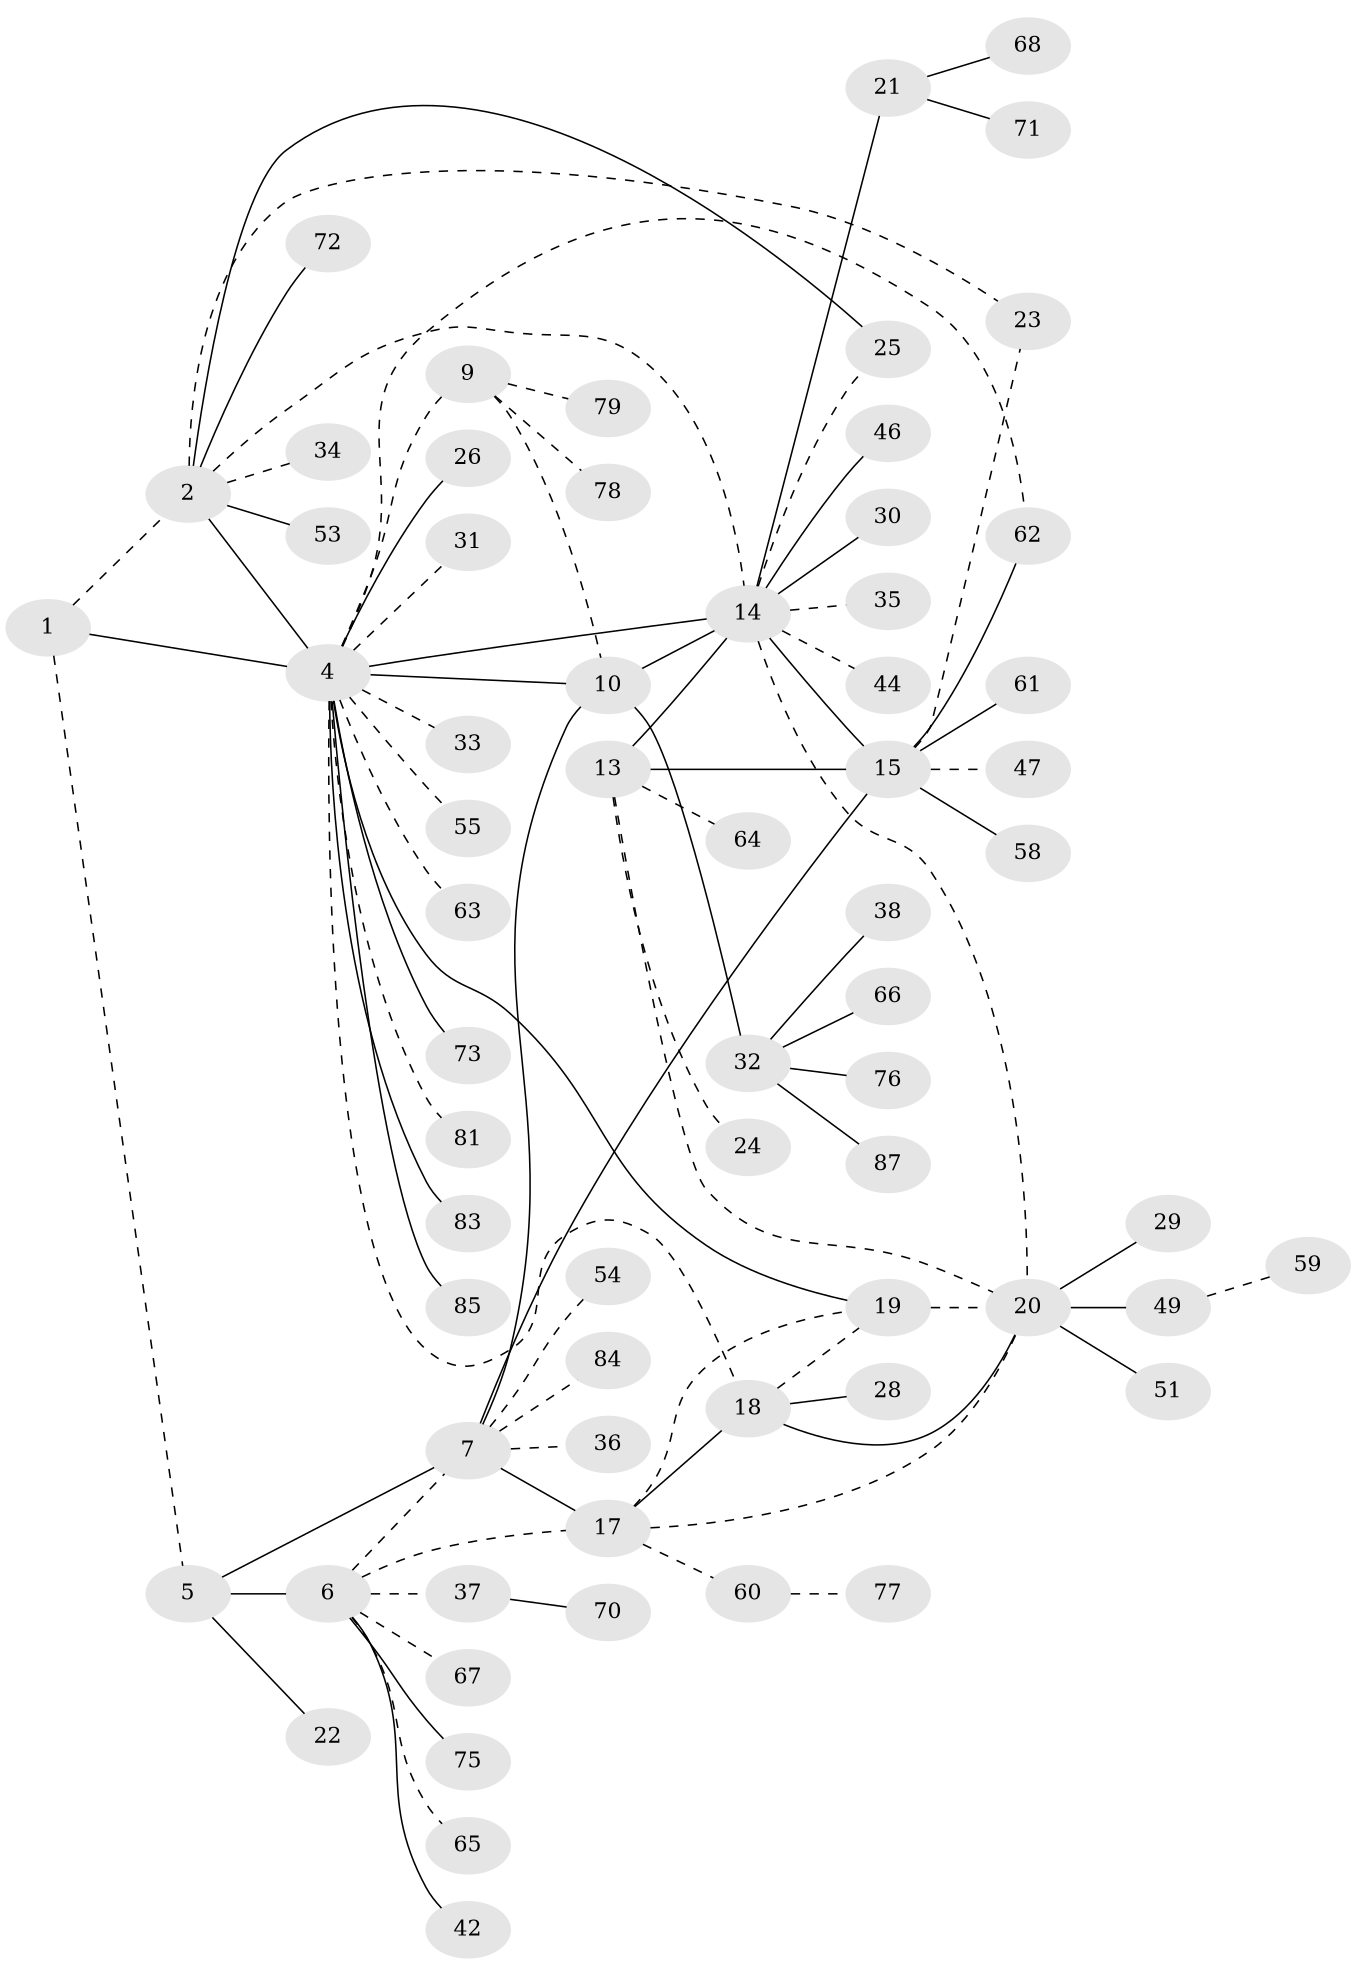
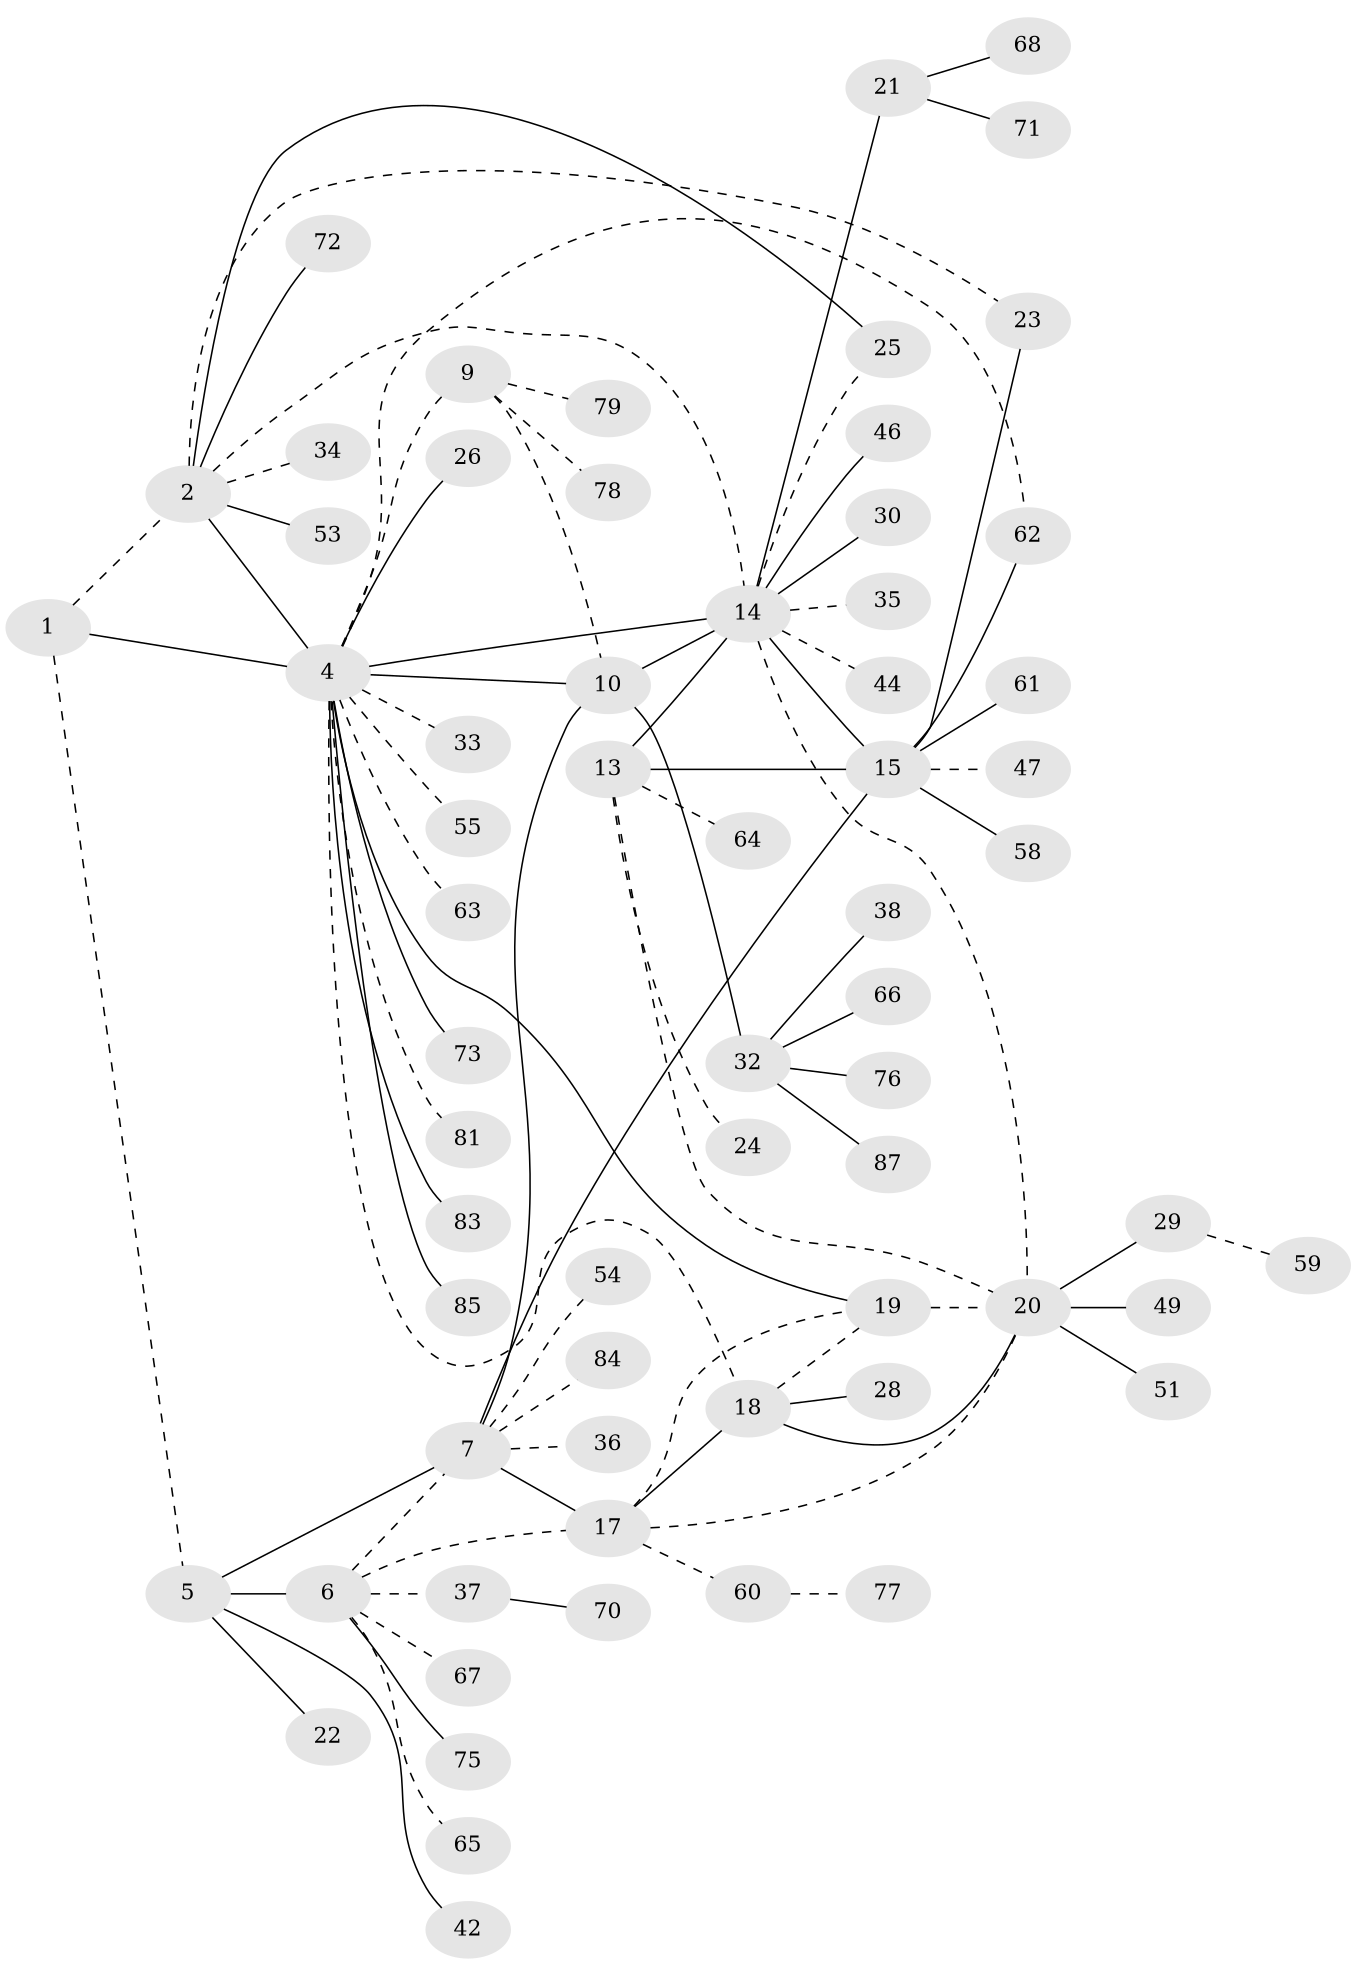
node "31": removed
edge "23" -- "15": style dashed -> solid
edge "59" -- "49": now "59" -- "29"
edge "6" -- "42": now "5" -- "42"
